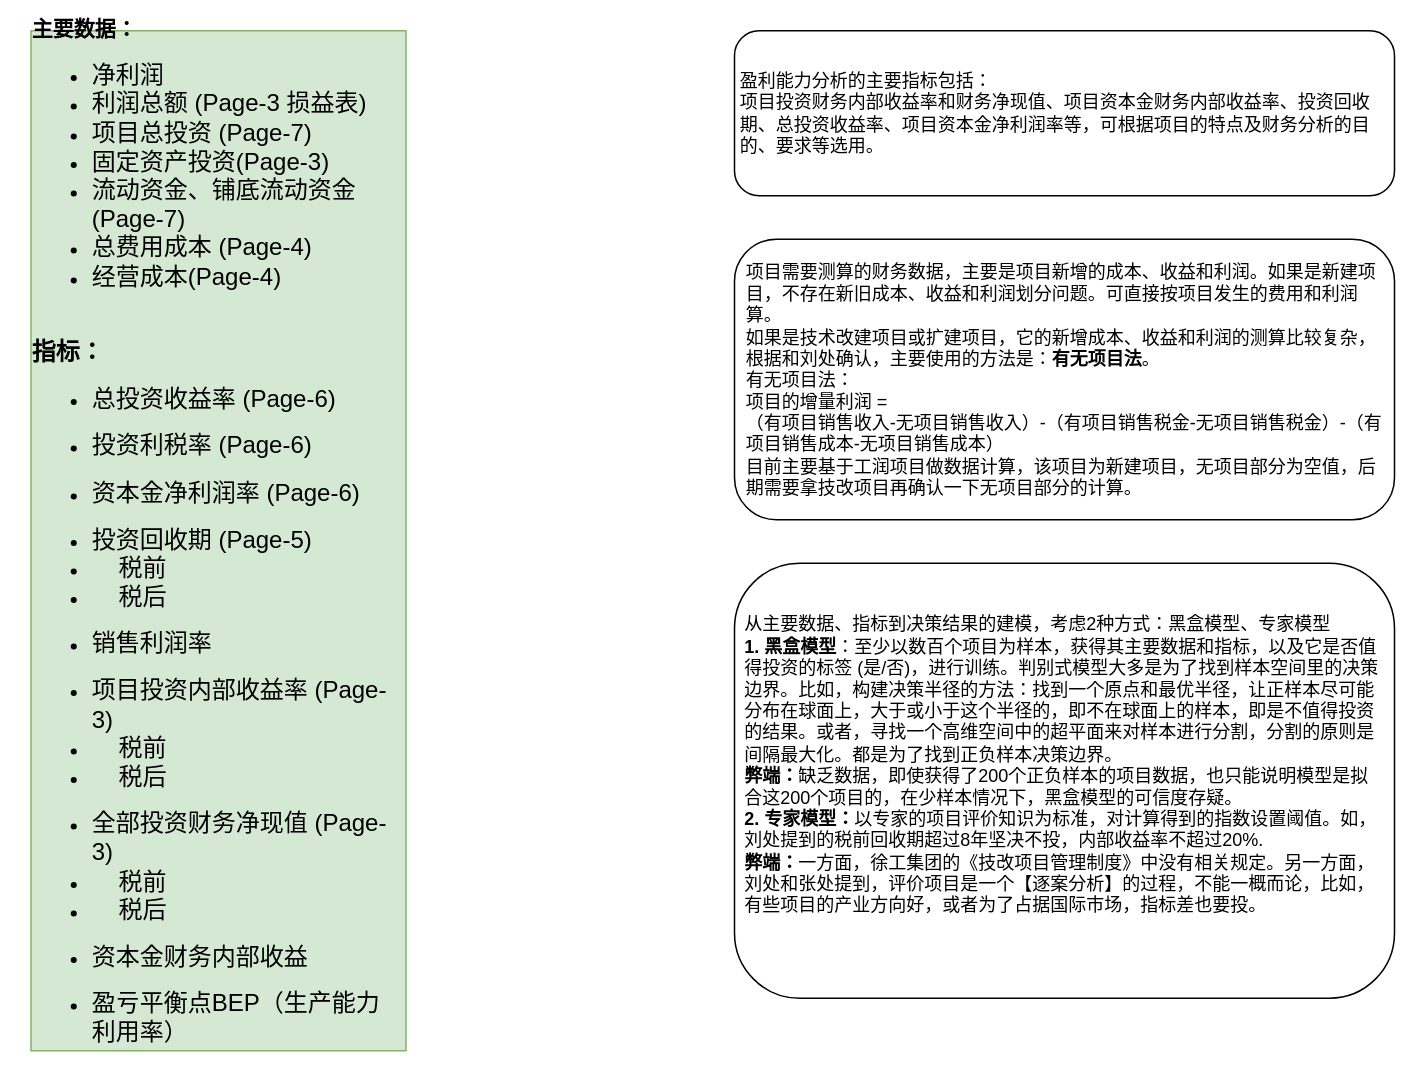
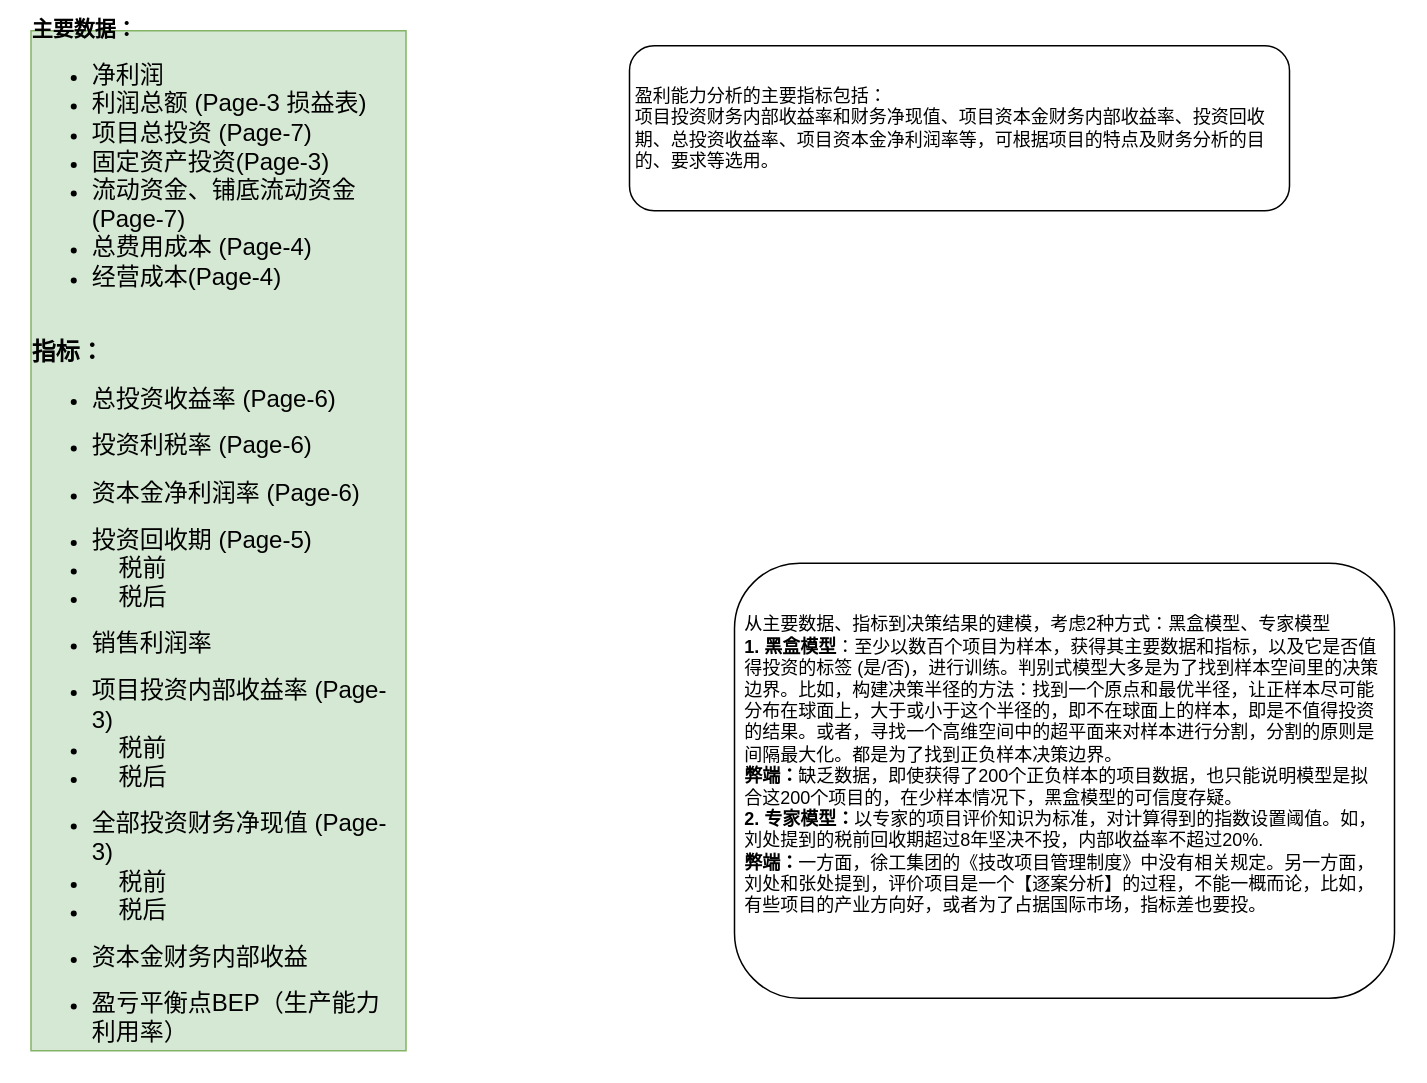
node "盈利能力分析的主要指标包括： 项目投资财务内部收益率和财务净现值、项目资本金财务内部收益率、投资回收期、总投资收益率、项目资本金净利润率等，可根据项目的特点及财务分析的目的、要求等选用。": moved (1064, 113) -> (959, 128)
node "项目需要测算的财务数据，主要是项目新增的成本、收益和利润。如果是新建项目，不存在新旧成本、收益和利润划分问题。可直接按项目发生的费用和利润算。 如果是技术改建项目或扩建项目，它的新增成本、收益和利润的测算比较复杂，根据和刘处确认，主要使用的方法是：有无项目法。 有无项目法： 项目的增量利润 = （有项目销售收入-无项目销售收入）-（有项目销售税金-无项目销售税金）-（有项目销售成本-无项目销售成本） 目前主要基于工润项目做数据计算，该项目为新建项目，无项目部分为空值，后期需要拿技改项目再确认一下无项目部分的计算。": removed
